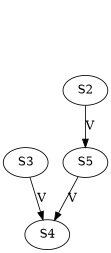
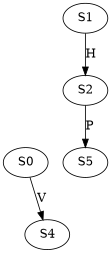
node "S1": added
edge "S2" -> "S5": label "V" -> "P"
node "S3": label "S3" -> "S0"
edge "S5" -> "S4": removed, label "V"
